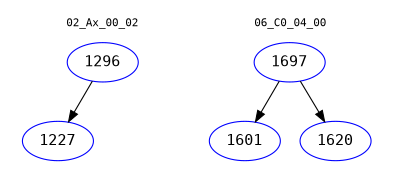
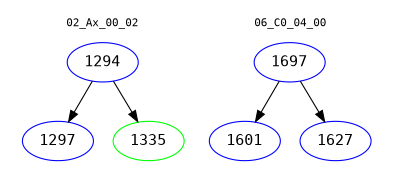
node "1296": label "1296" -> "1294"
node "1227": label "1227" -> "1297"
node "1335": added
node "1620": label "1620" -> "1627"
